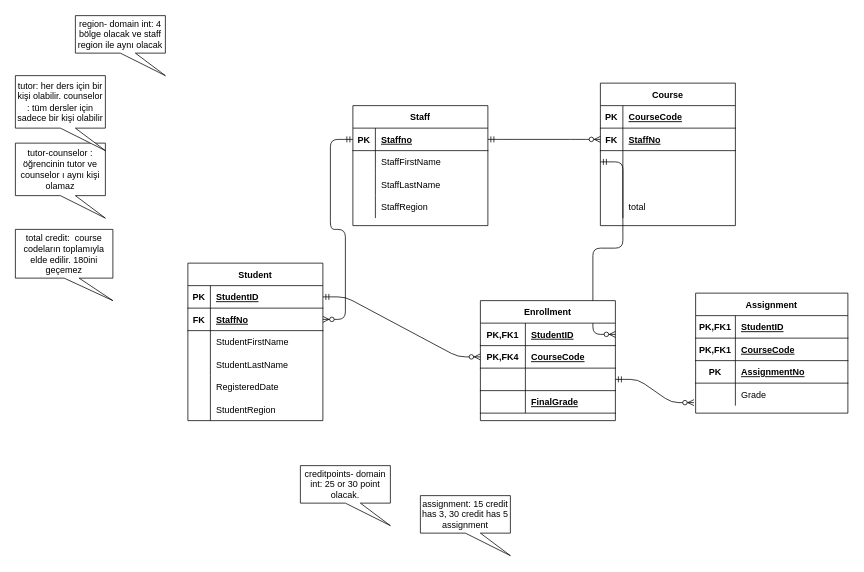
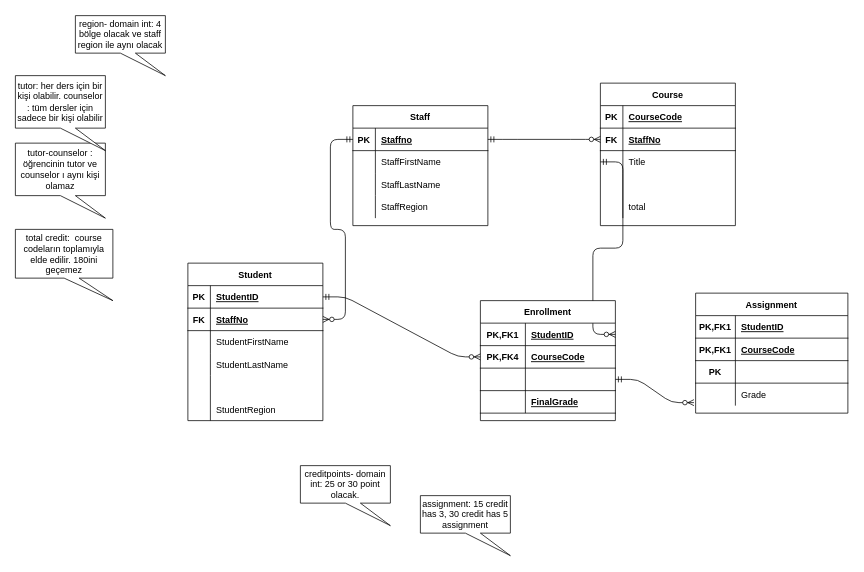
node "Title": added
node "AssignmentNo": removed
node "RegisteredDate": removed
